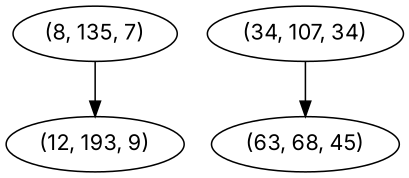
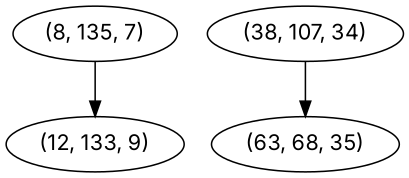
node "(34, 107, 34)": label "(34, 107, 34)" -> "(38, 107, 34)"
node "(12, 193, 9)": label "(12, 193, 9)" -> "(12, 133, 9)"
node "(63, 68, 45)": label "(63, 68, 45)" -> "(63, 68, 35)"
